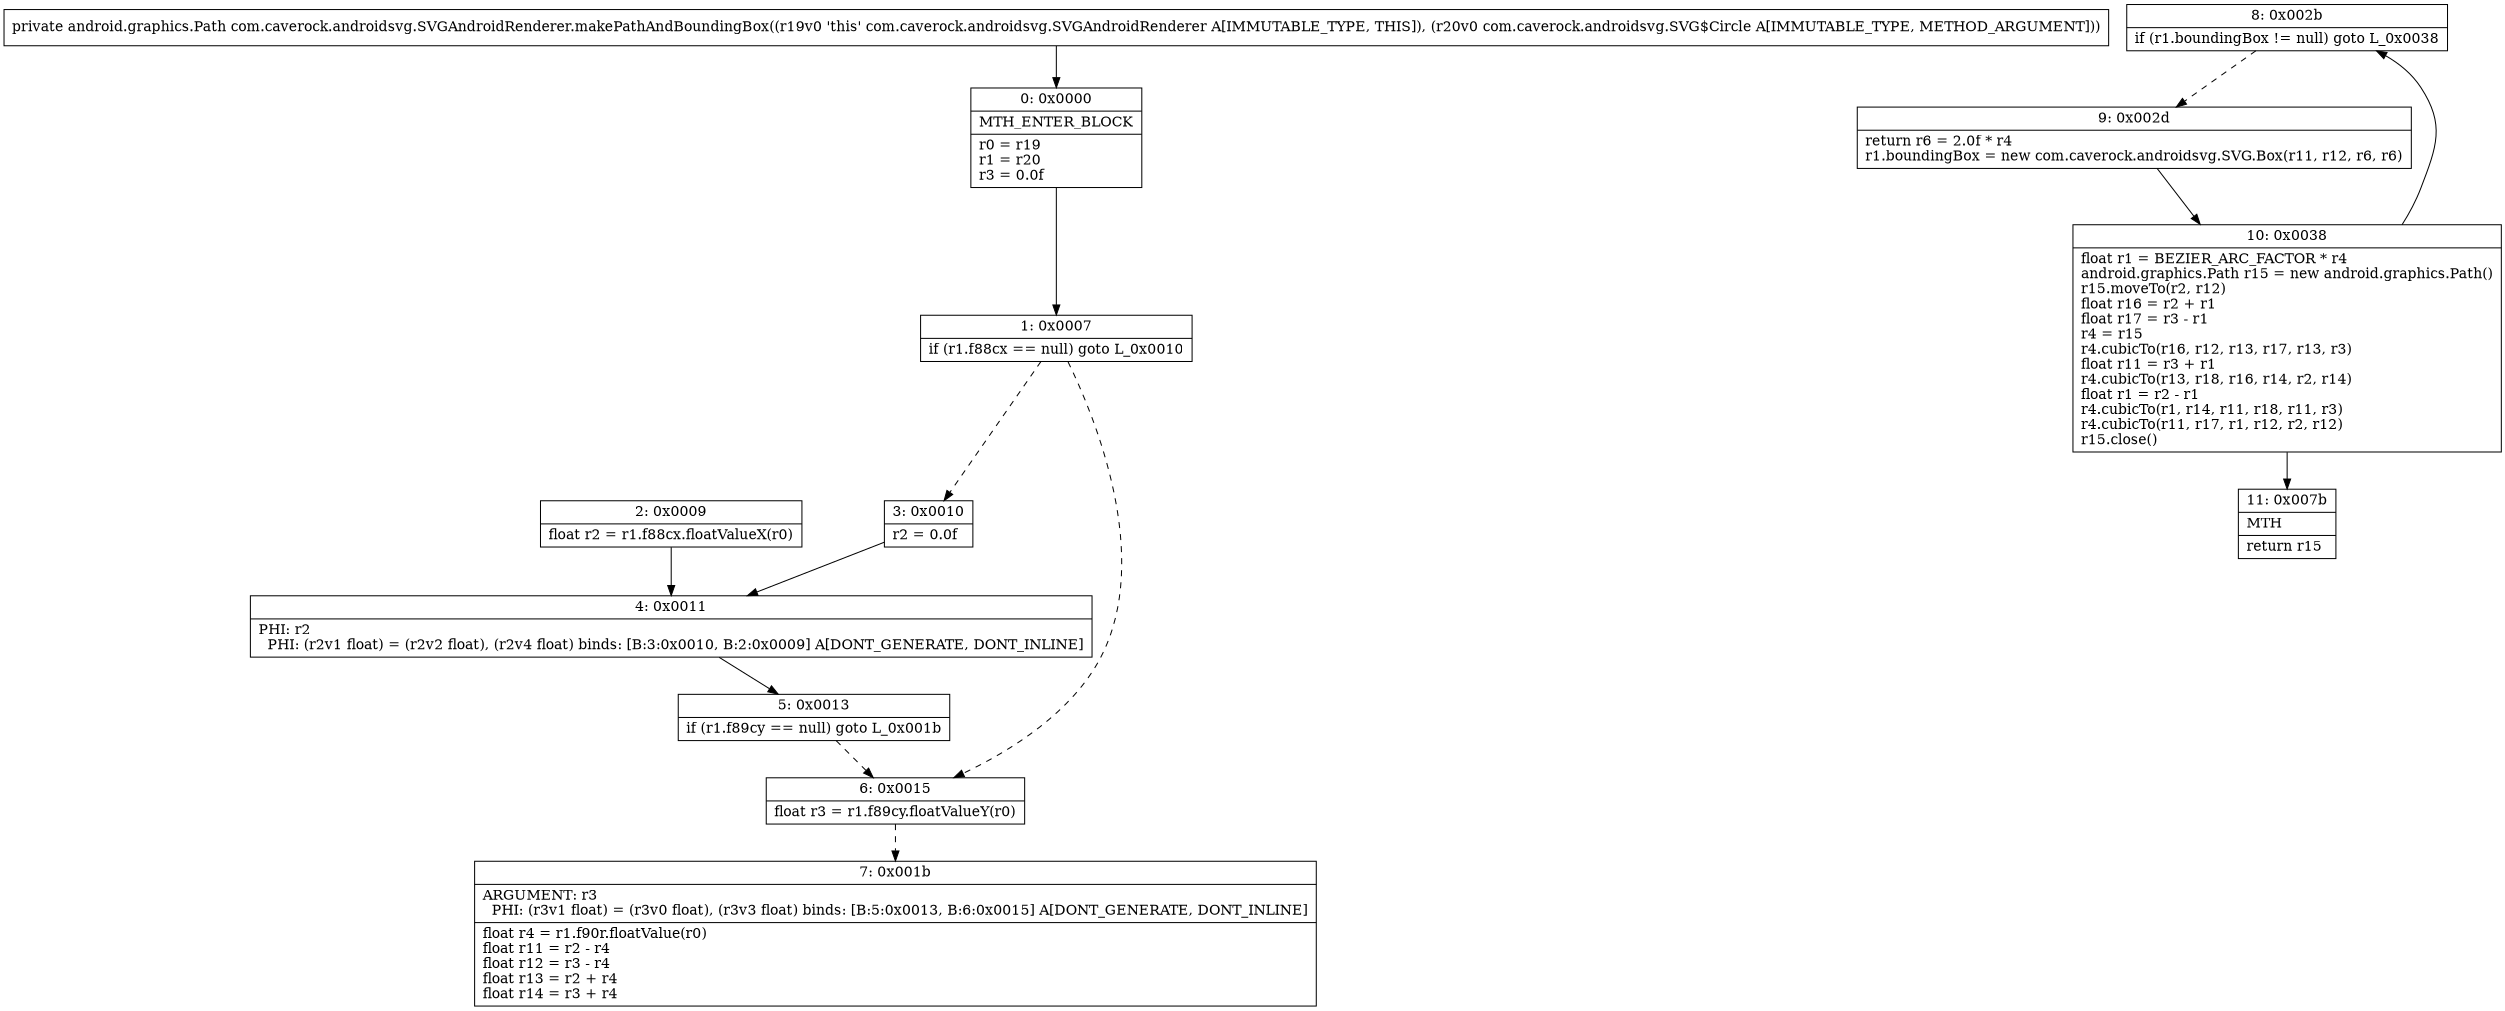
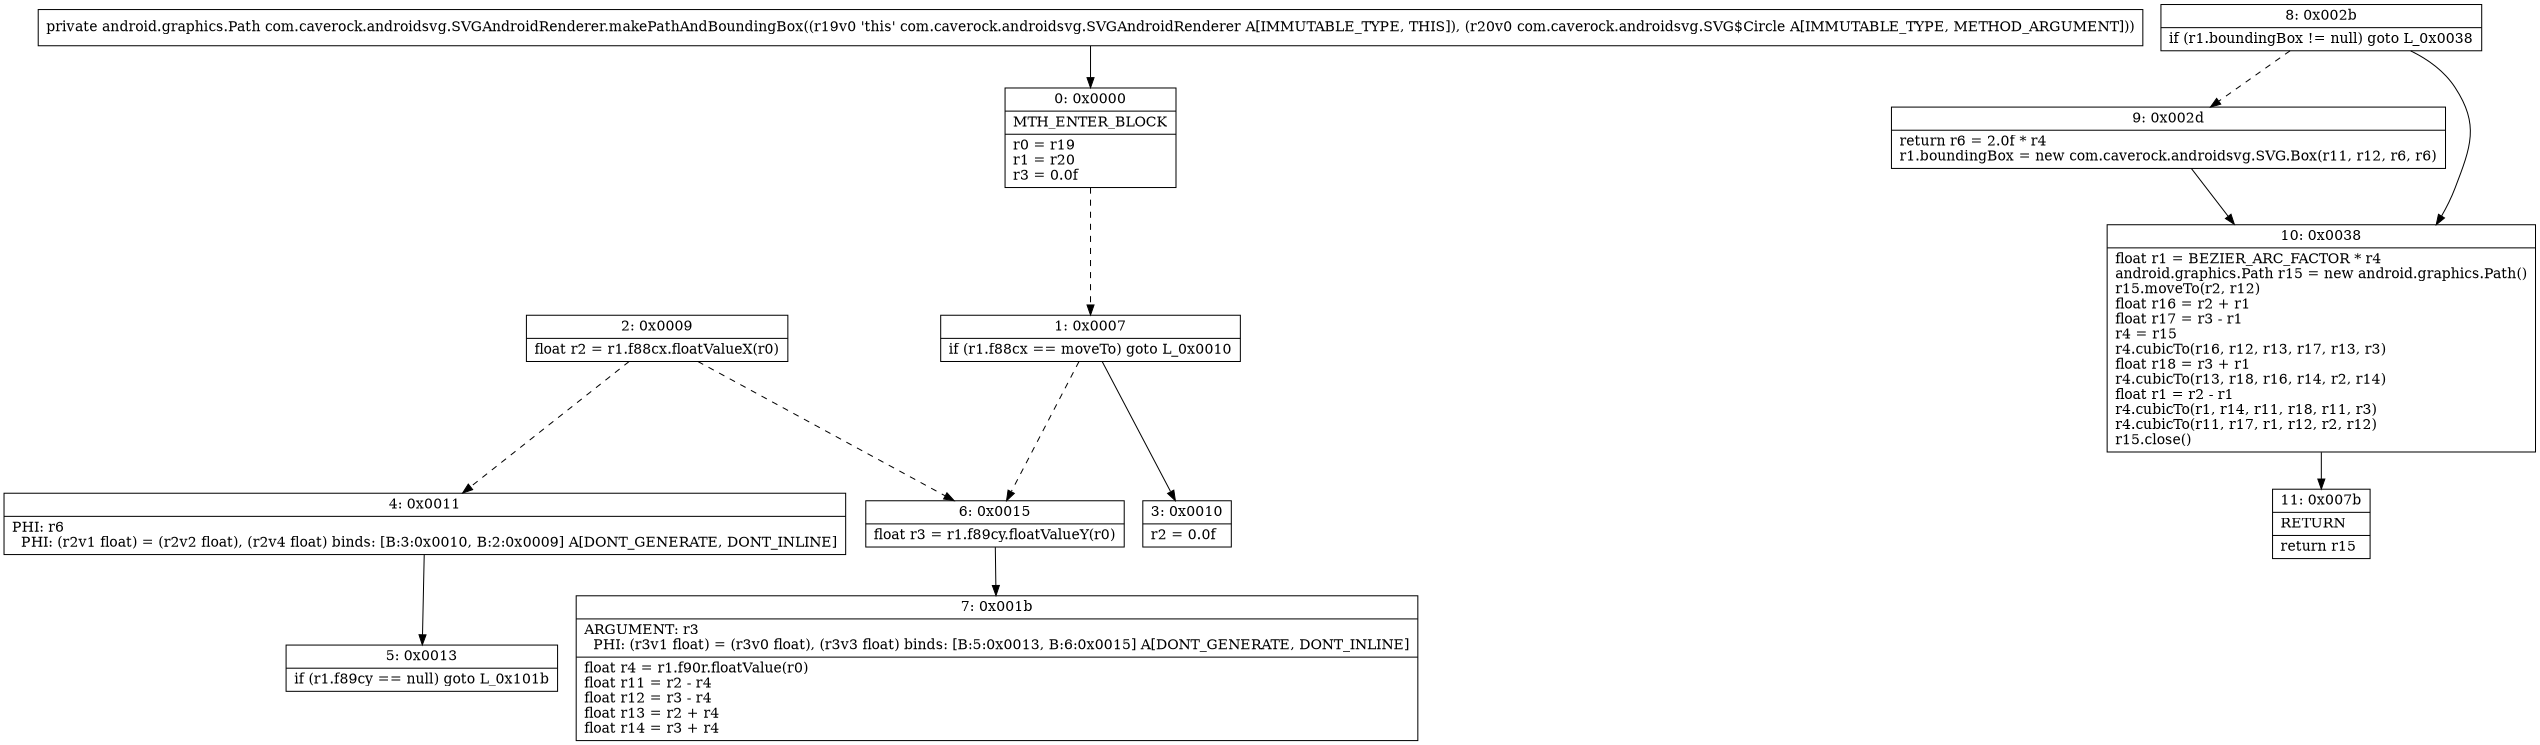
edge "10: 0x0038" -> "8: 0x002b": reversed
edge "0: 0x0000" -> "1: 0x0007": style solid -> dashed
node "1: 0x0007": text "if (r1.f88cx == null) goto L_0x0010" -> "if (r1.f88cx == moveTo) goto L_0x0010"
node "10: 0x0038": text "float r11 = r3 + r1" -> "float r18 = r3 + r1"
edge "1: 0x0007" -> "3: 0x0010": style dashed -> solid
node "11: 0x007b": text "MTH" -> "RETURN"
edge "2: 0x0009" -> "4: 0x0011": style solid -> dashed
edge "3: 0x0010" -> "4: 0x0011": removed
node "4: 0x0011": text "PHI: r2" -> "PHI: r6"
node "5: 0x0013": text "if (r1.f89cy == null) goto L_0x001b" -> "if (r1.f89cy == null) goto L_0x101b"
edge "5: 0x0013" -> "6: 0x0015": now "2: 0x0009" -> "6: 0x0015"
edge "6: 0x0015" -> "7: 0x001b": style dashed -> solid
